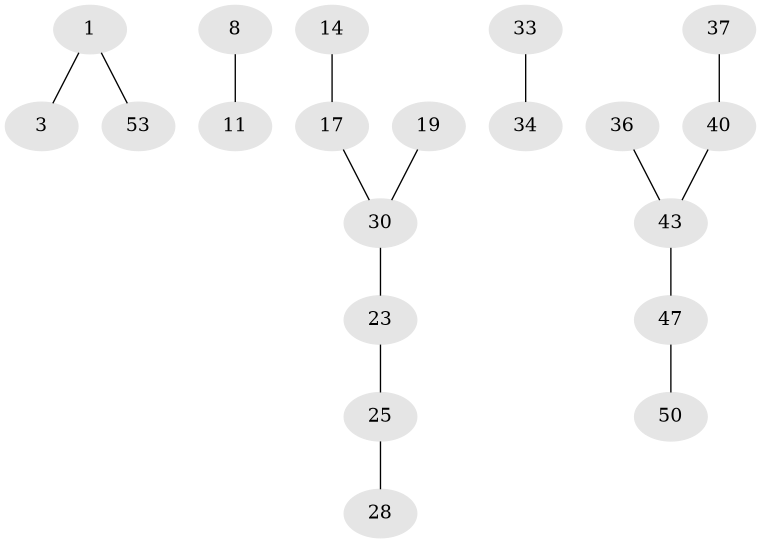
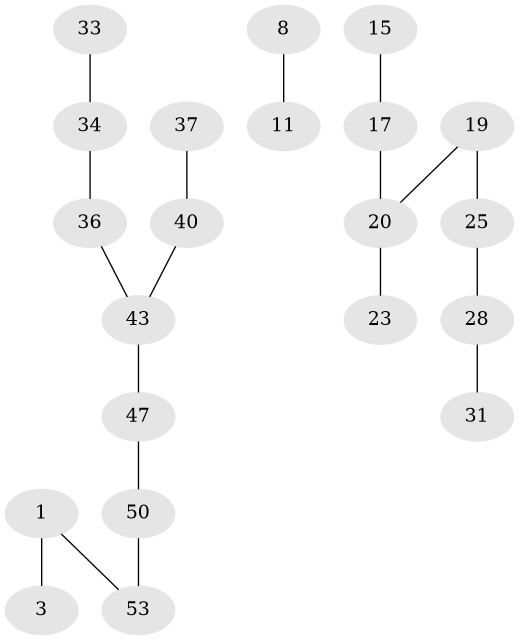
node "14": label "14" -> "15"
edge "34" -- "36": added
node "30": label "30" -> "20"
edge "23" -- "25": now "19" -- "25"
node "31": added
edge "50" -- "53": added
